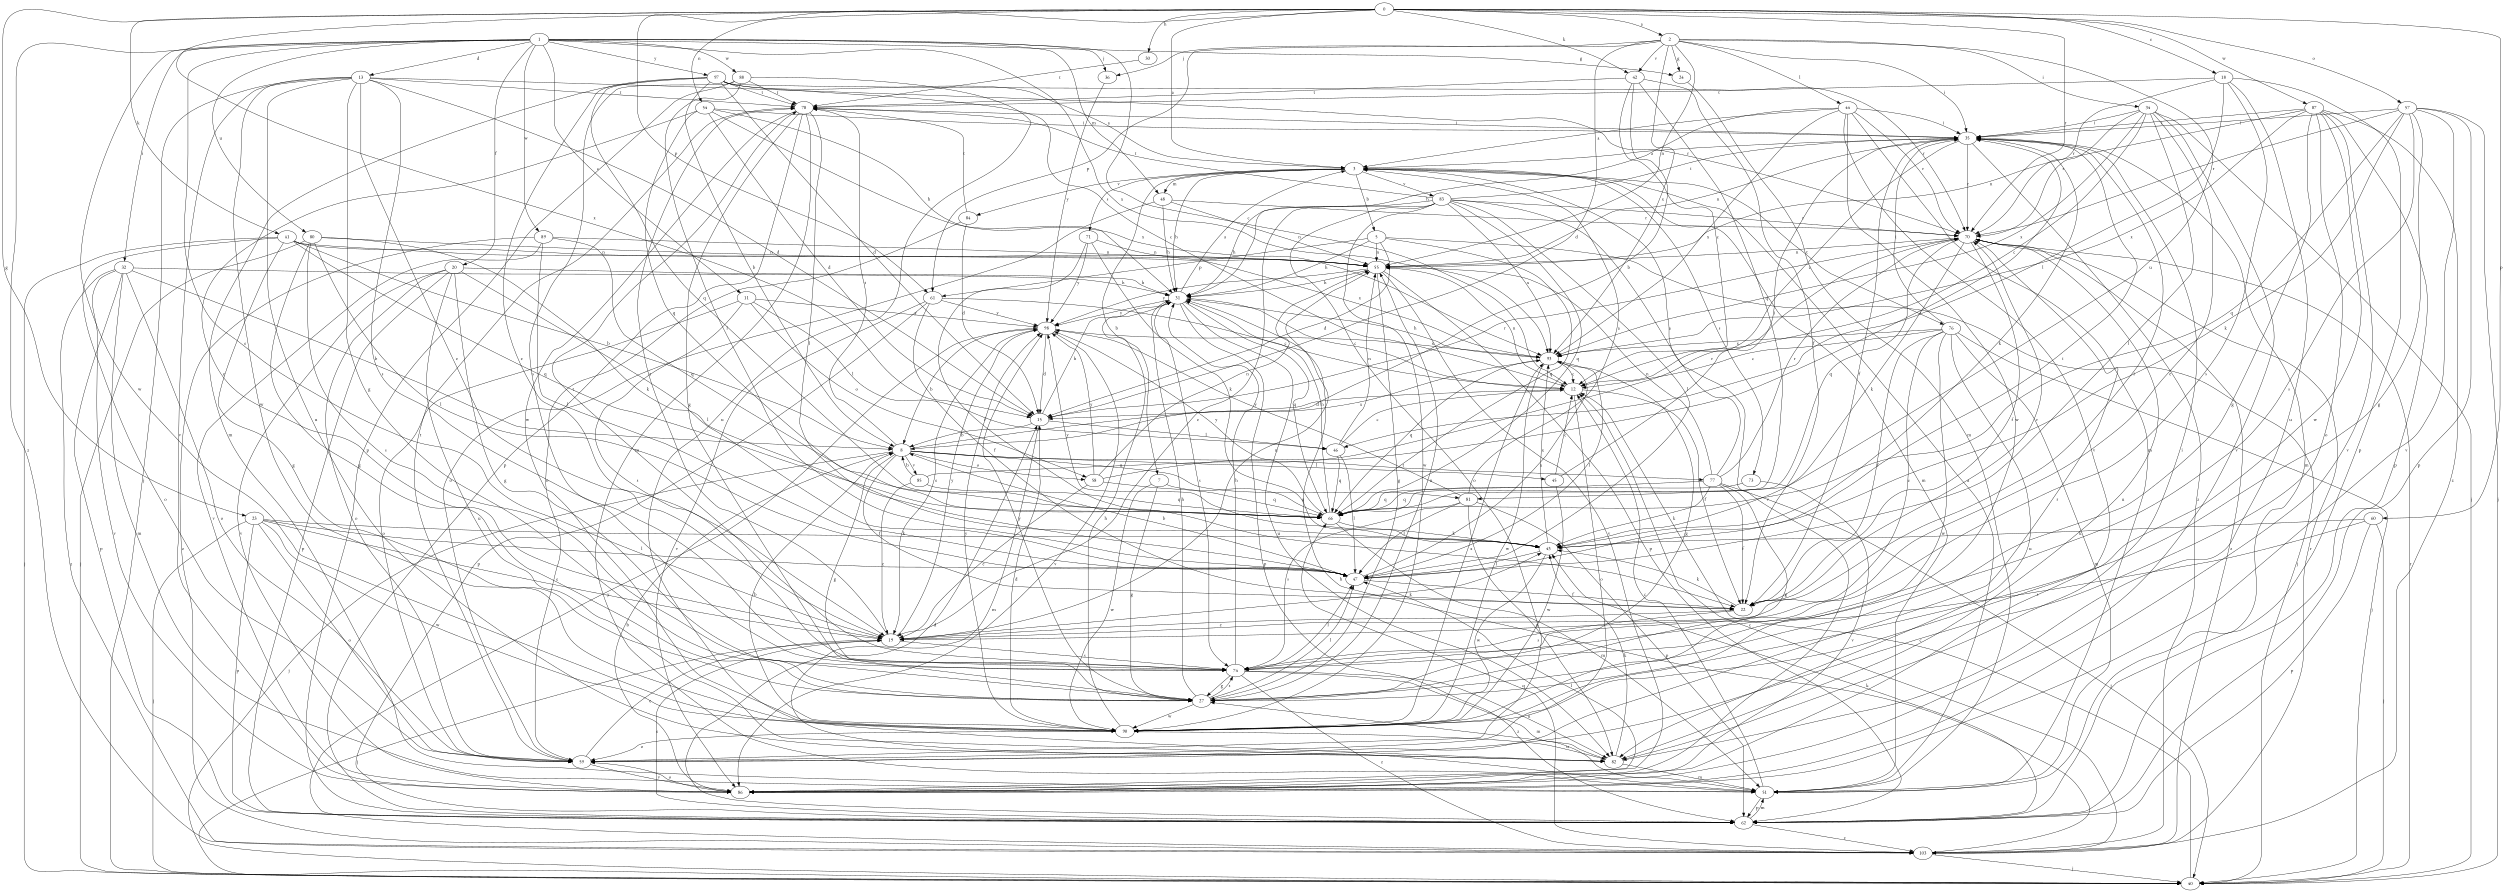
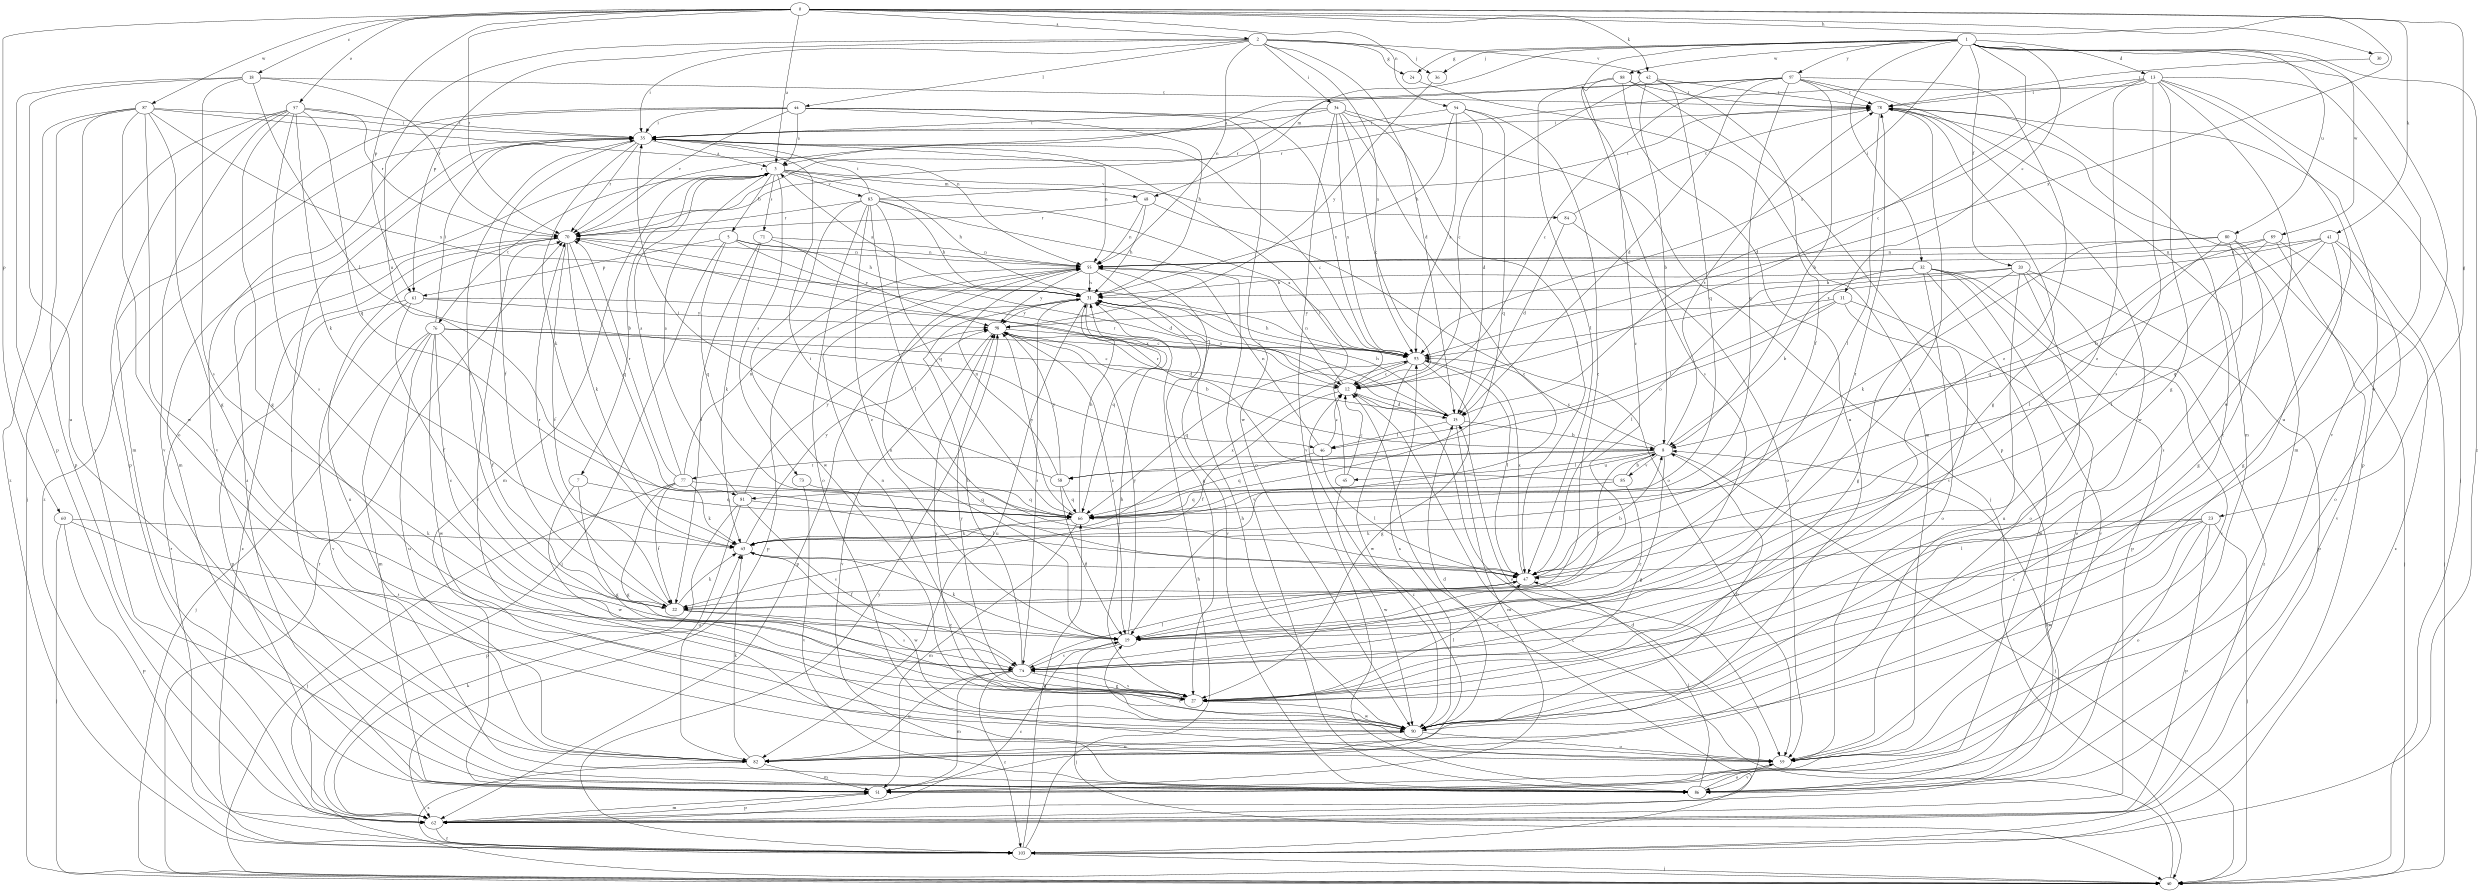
edge "0" -> "15": now "0" -> "93"
edge "82" -> "27": now "82" -> "103"
